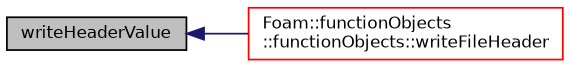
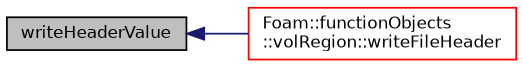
node "Foam::functionObjects ::functionObjects::writeFileHeader": label "Foam::functionObjects ::functionObjects::writeFileHeader" -> "Foam::functionObjects ::volRegion::writeFileHeader"
